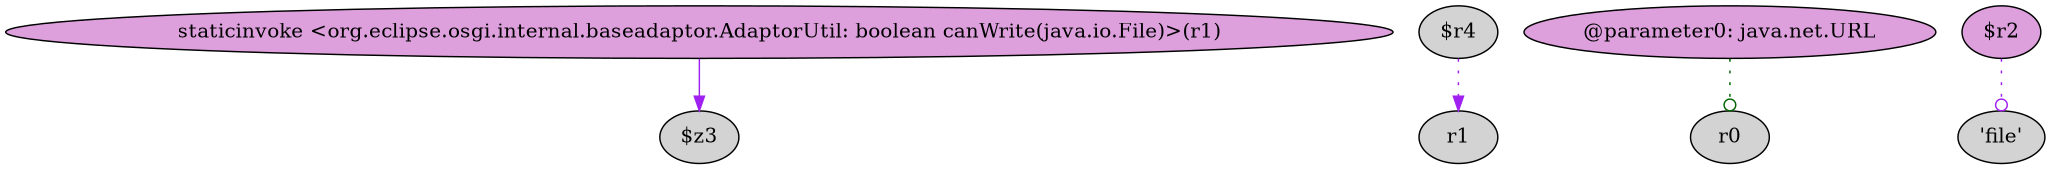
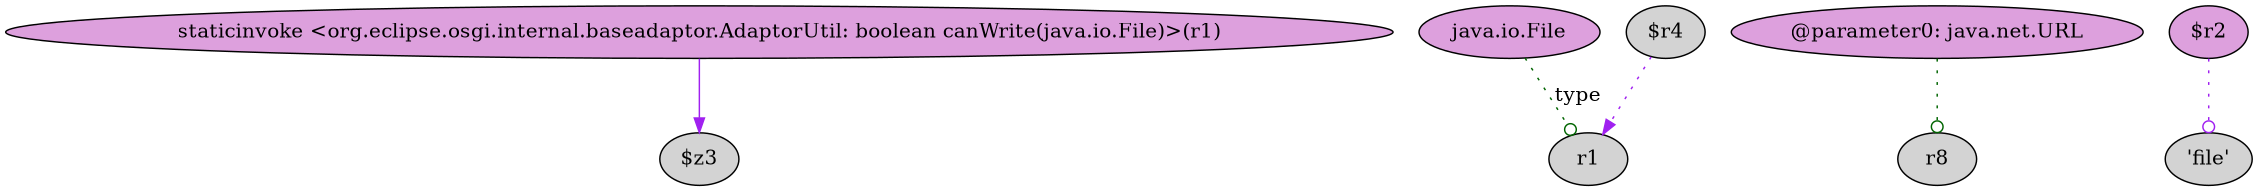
node "java.io.File": added
node "r0": label "r0" -> "r8"
